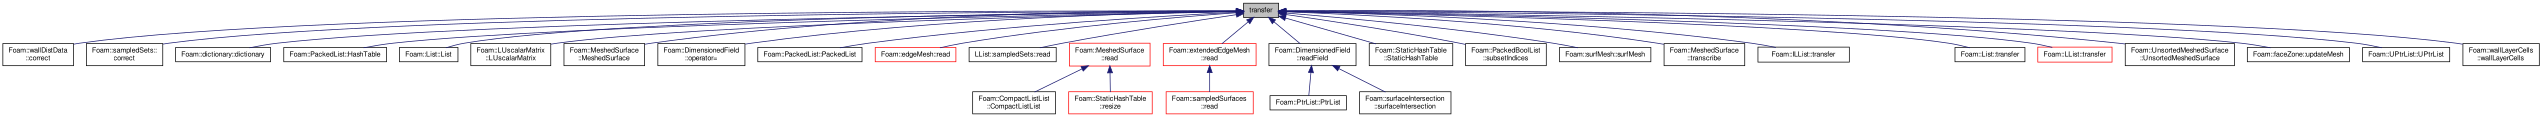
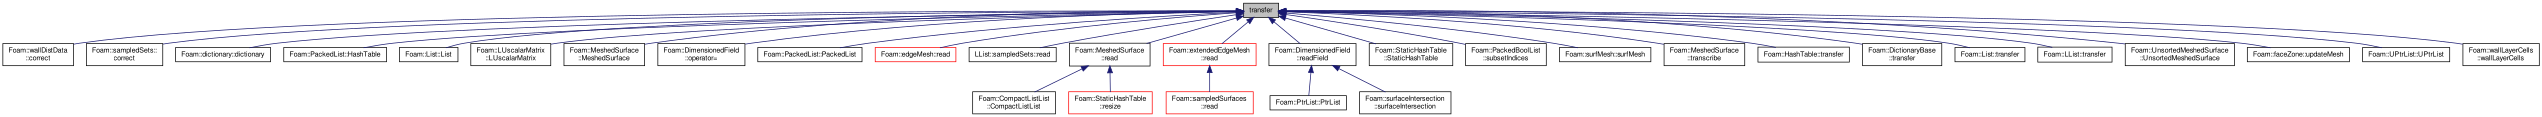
edge "Foam::MeshedSurface ::read" -> "transfer": added
node "Foam::MeshedSurface ::read": color red -> black
node "Foam::ILList::transfer": label "Foam::ILList::transfer" -> "Foam::HashTable::transfer"
node "Foam::DictionaryBase ::transfer": added
node "Foam::LList::transfer": color red -> black
